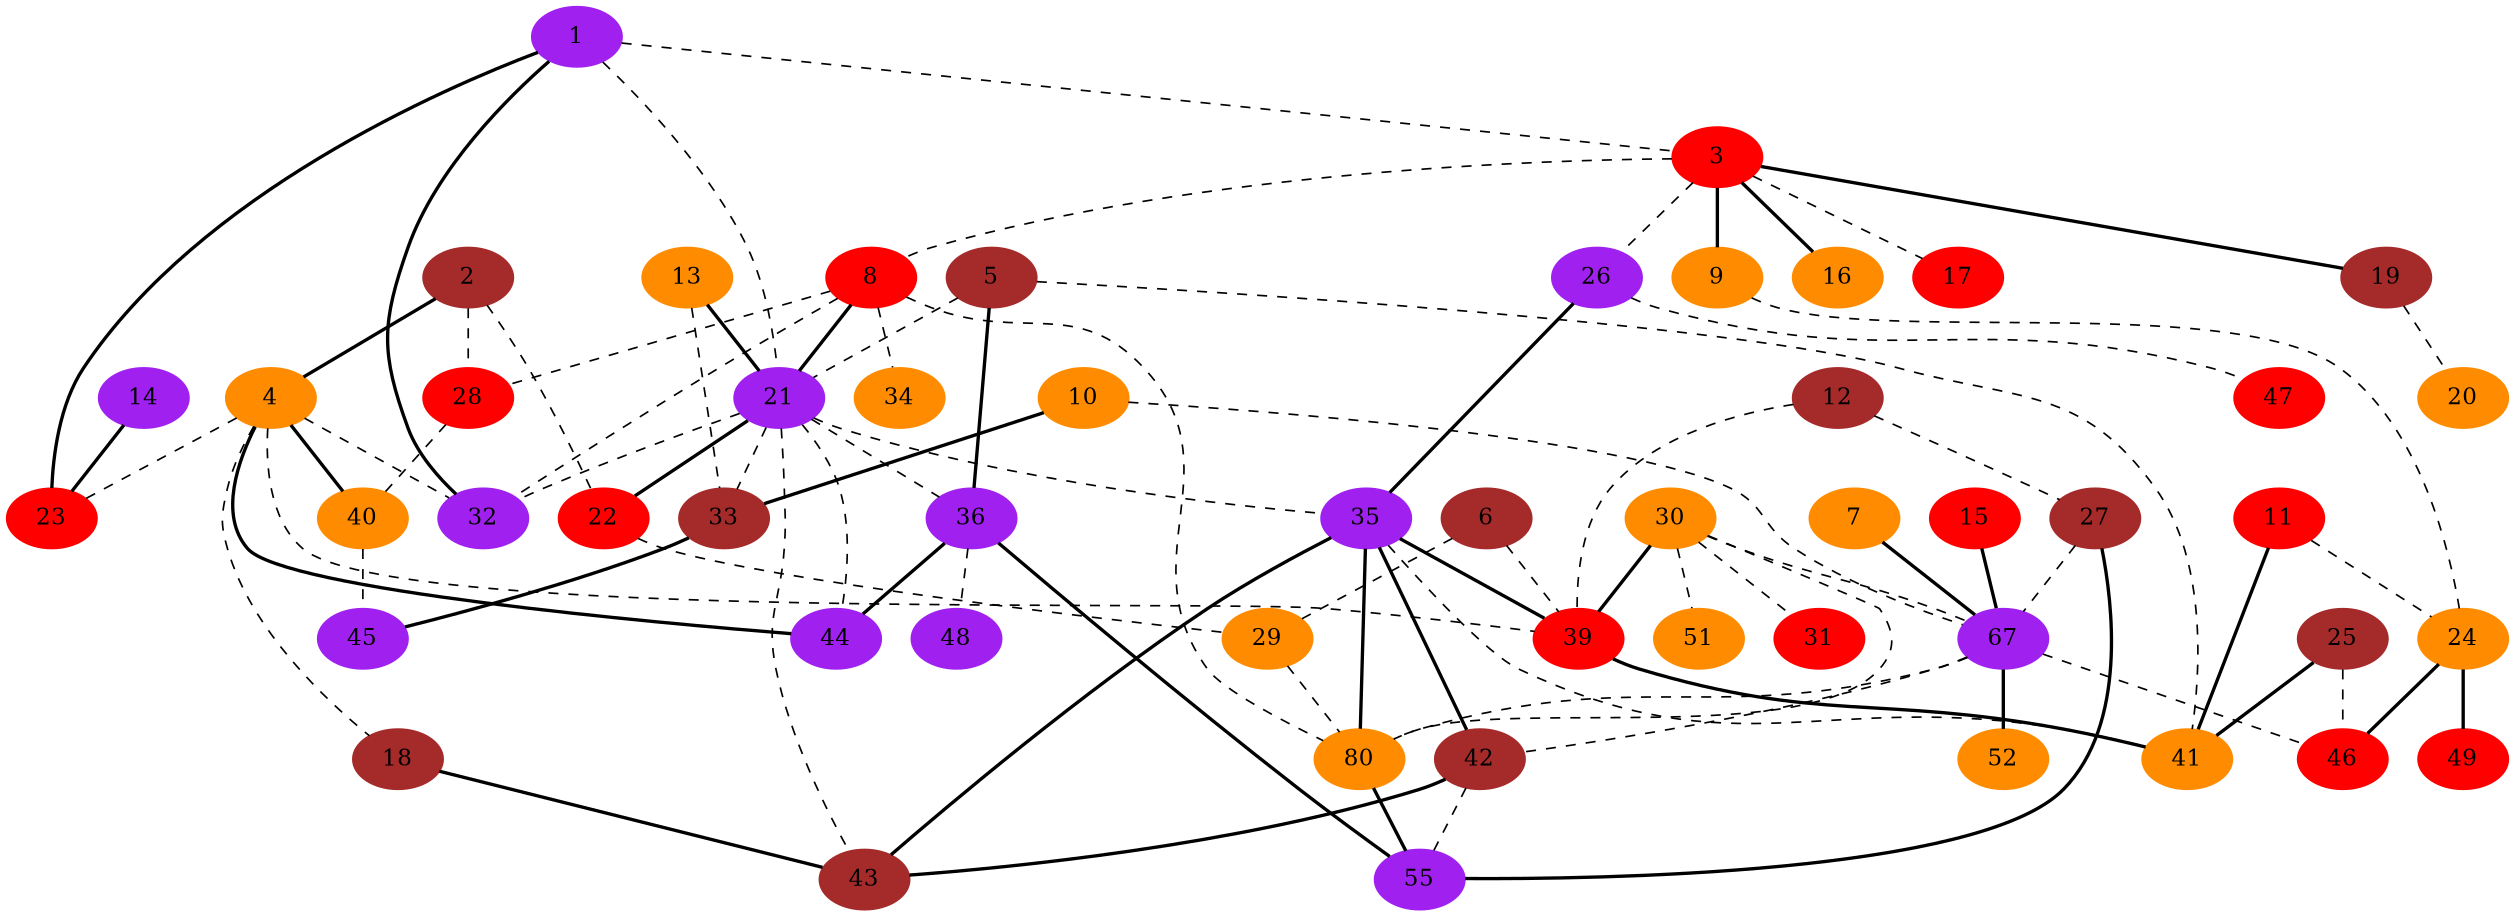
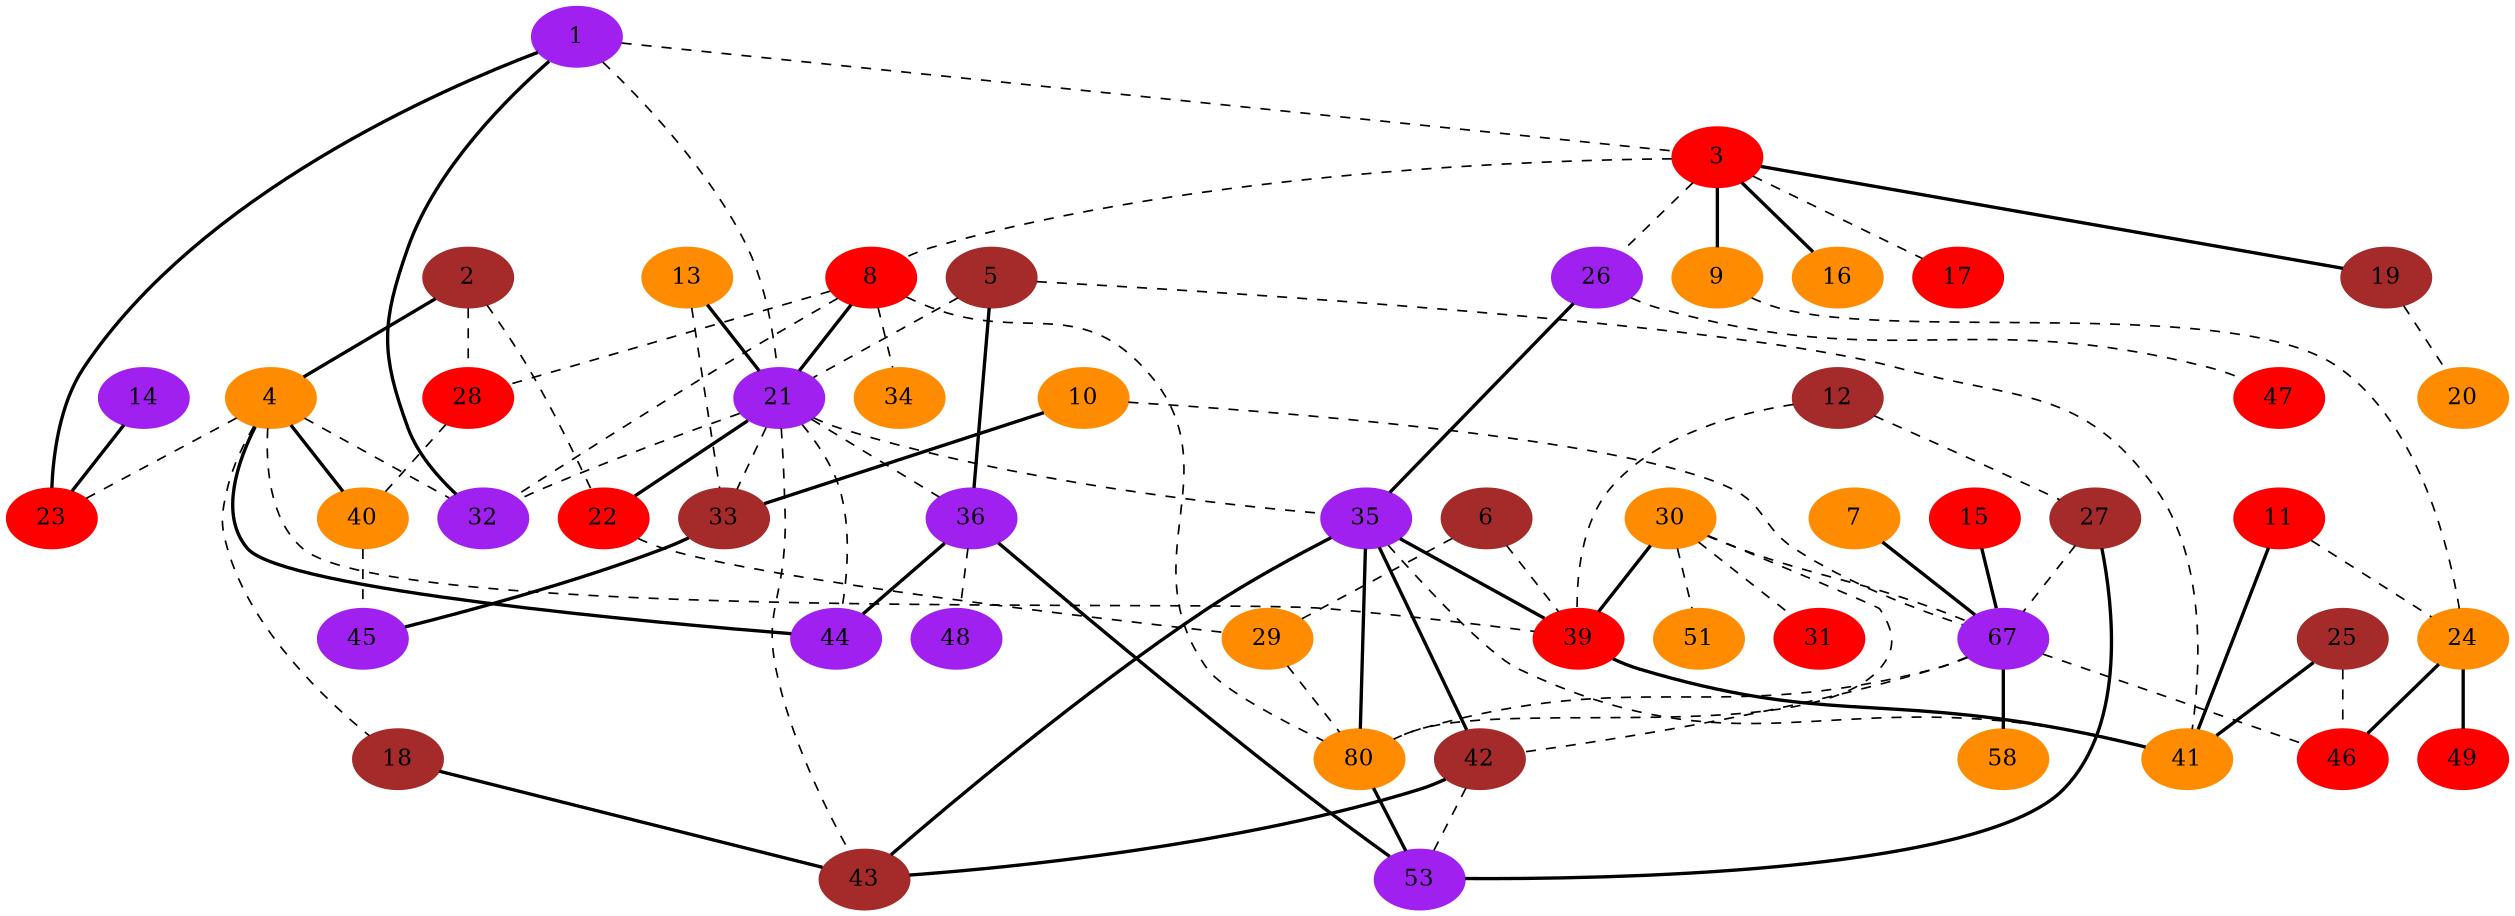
node "52": label "52" -> "58"
node "55": label "55" -> "53"
